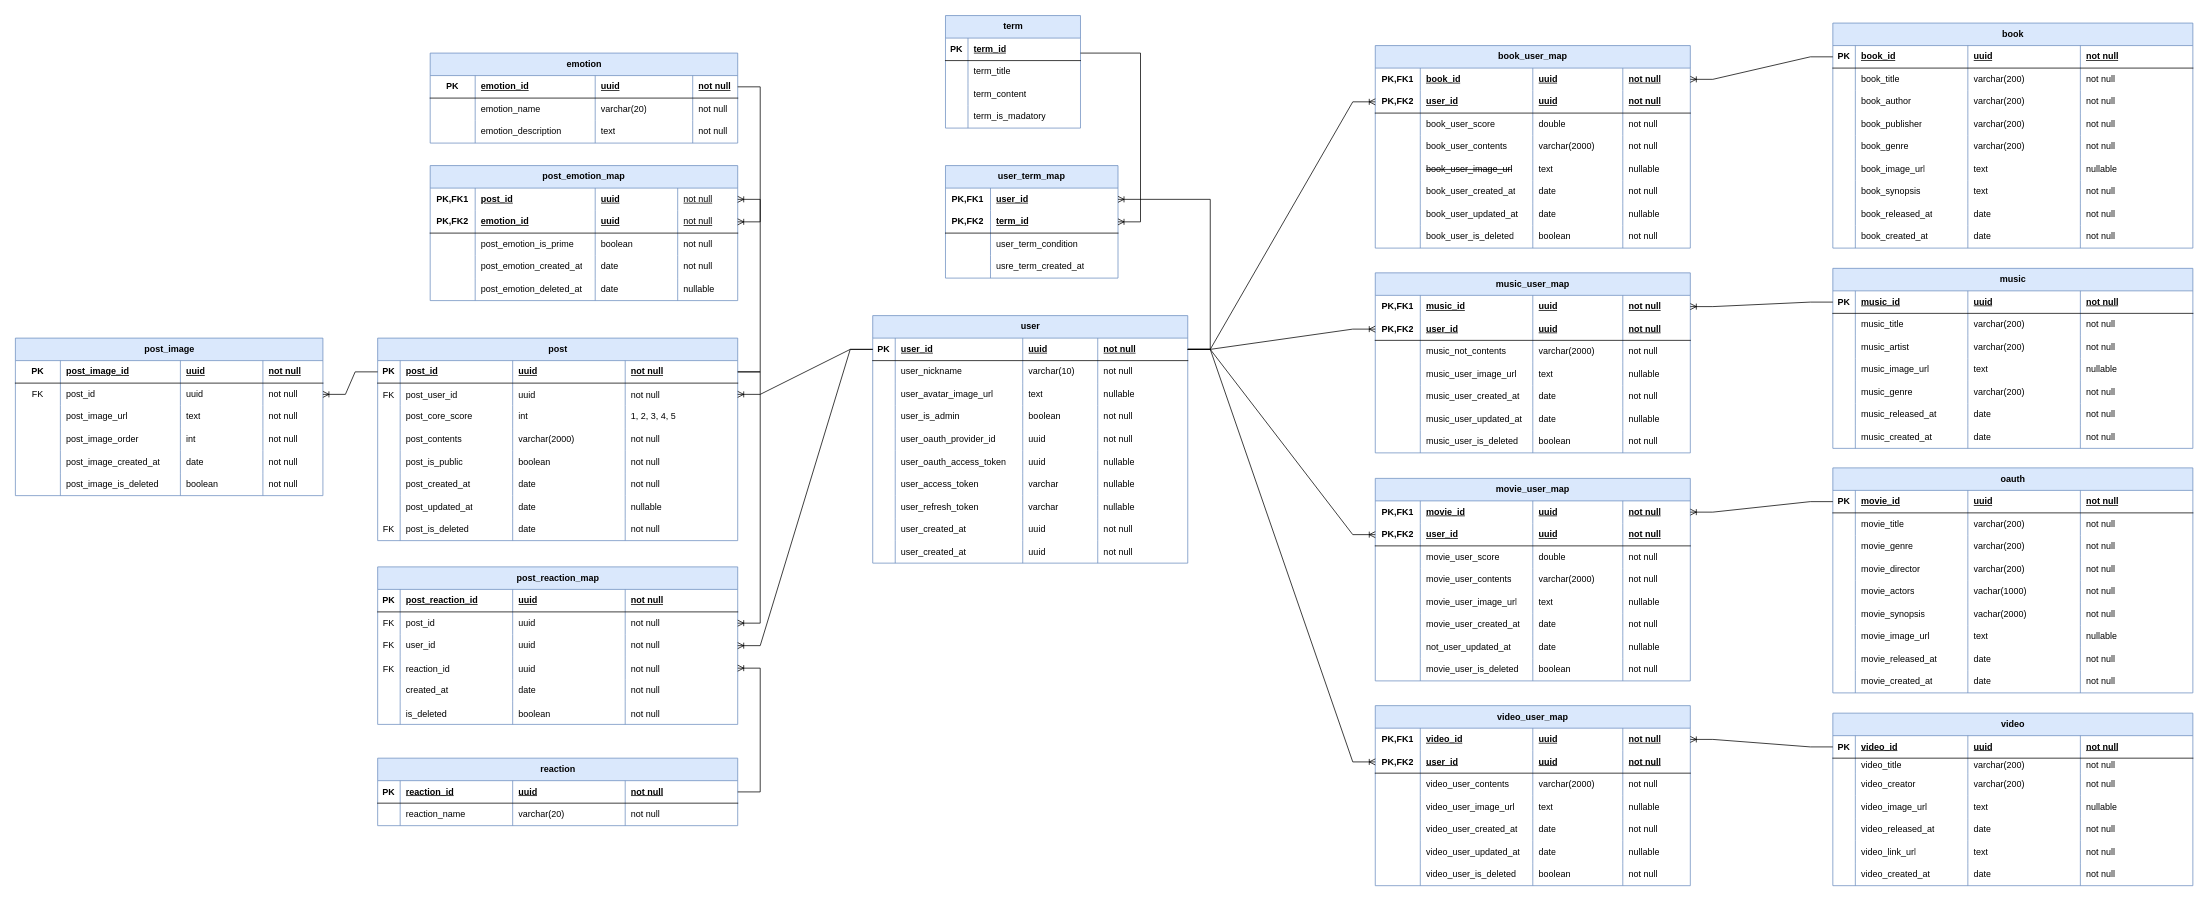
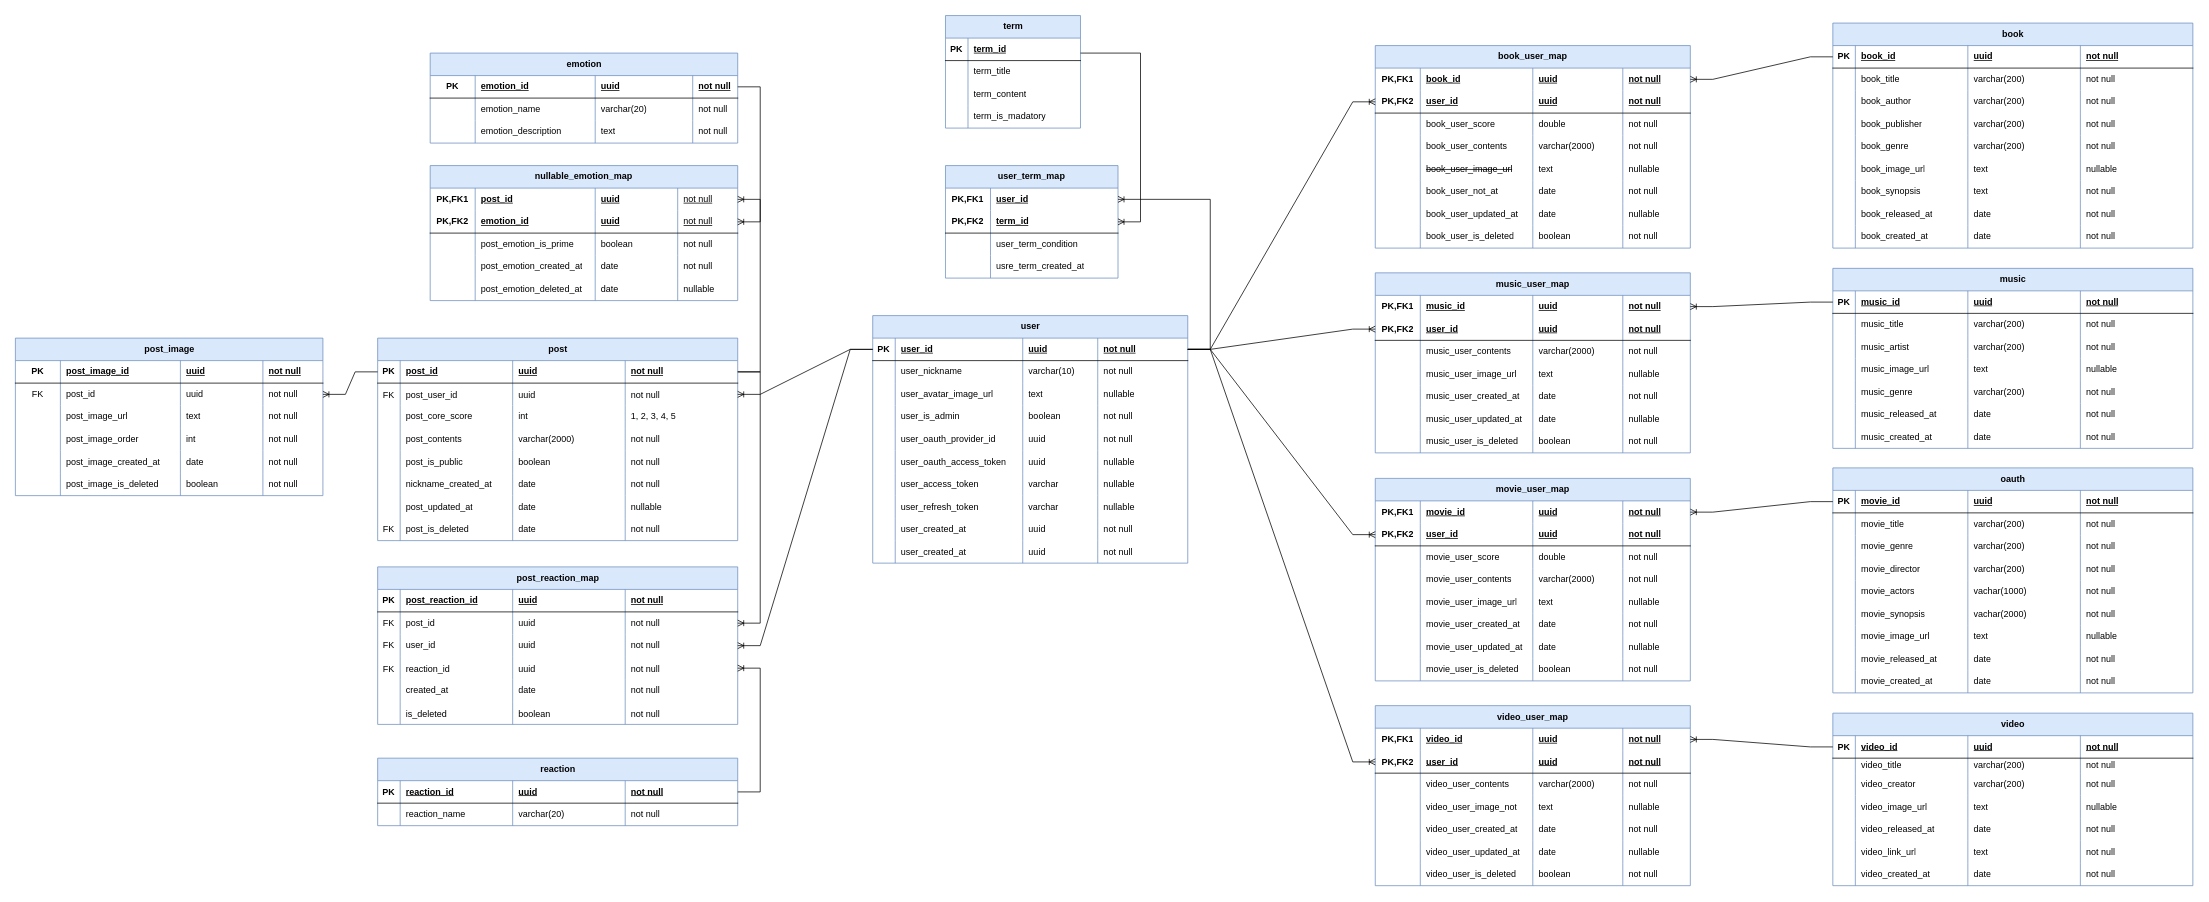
node "post_emotion_map": label "post_emotion_map" -> "nullable_emotion_map"
node "book_user_created_at": label "book_user_created_at" -> "book_user_not_at"
node "music_not_contents": label "music_not_contents" -> "music_user_contents"
node "post_created_at": label "post_created_at" -> "nickname_created_at"
node "not_user_updated_at": label "not_user_updated_at" -> "movie_user_updated_at"
node "video_user_image_url": label "video_user_image_url" -> "video_user_image_not"
